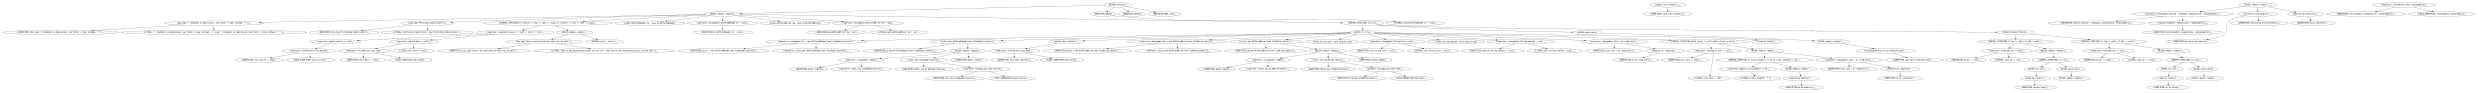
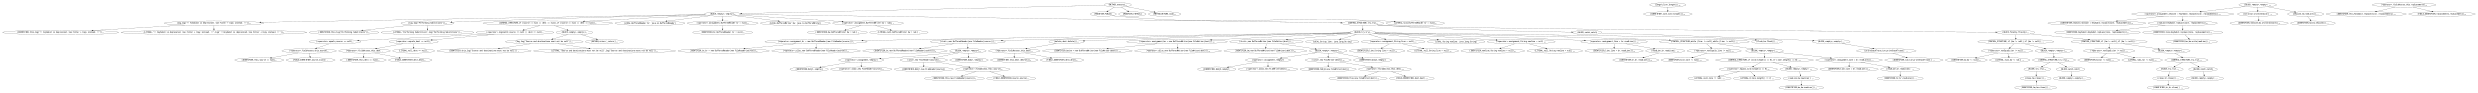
edge "(write,bw.write(newline))" -> "(IDENTIFIER,bw,bw.write(newline))": now "(IDENTIFIER,line,KeySubst.replace(line, replacements))" -> "(IDENTIFIER,bw,bw.write(newline))"
node "(IDENTIFIER,KeySubst,KeySubst.replace(line, replacements))": added
edge "(<operator>.notEquals,line != null)" -> "(LITERAL,null,line != null)": now "(<operator>.equals,line.length() == 0)" -> "(LITERAL,null,line != null)"
edge "(close,bw.close())" -> "(IDENTIFIER,bw,bw.close())": reversed
